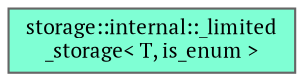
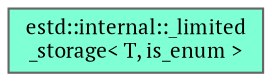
node "storage::internal::_limited _storage< T, is_enum >": label "storage::internal::_limited _storage< T, is_enum >" -> "estd::internal::_limited _storage< T, is_enum >"
